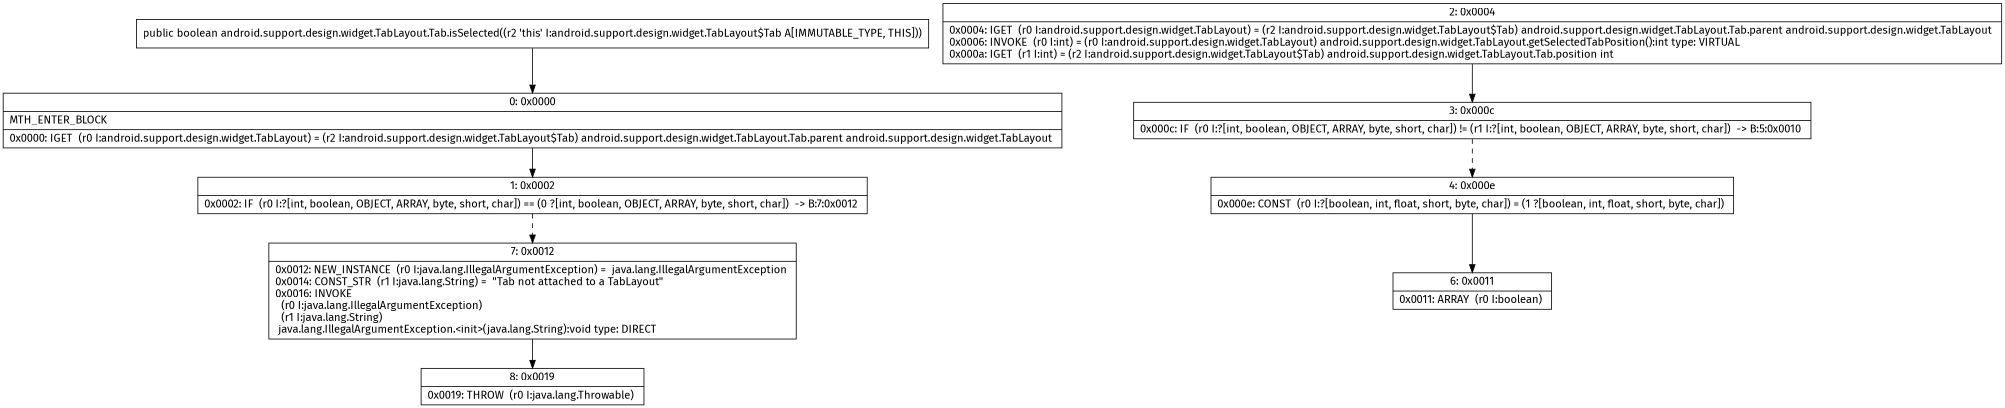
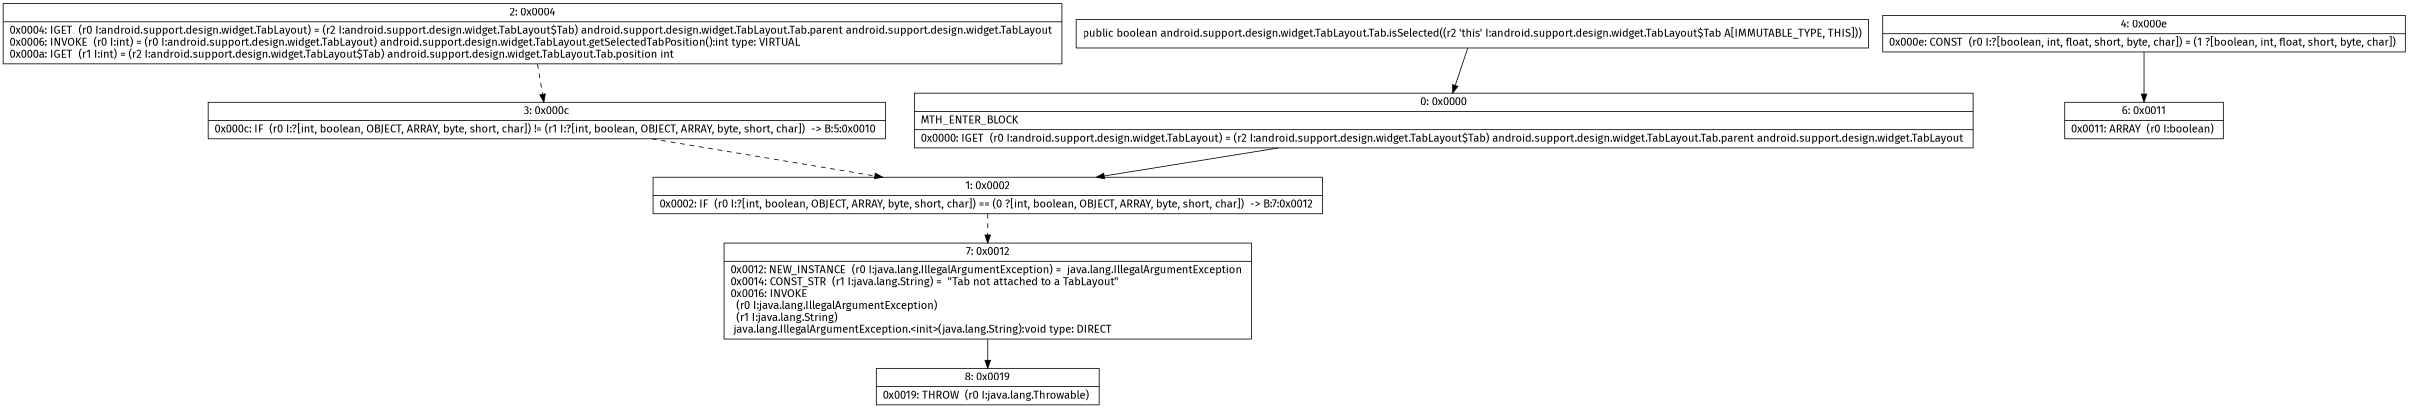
edge "2: 0x0004" -> "3: 0x000c": style solid -> dashed
edge "3: 0x000c" -> "4: 0x000e": now "3: 0x000c" -> "1: 0x0002"
